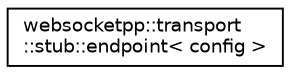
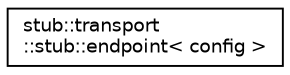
node "websocketpp::transport ::stub::endpoint< config >": label "websocketpp::transport ::stub::endpoint< config >" -> "stub::transport ::stub::endpoint< config >"
